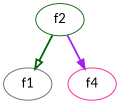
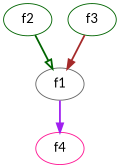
node "f3": added
edge "f2" -> "f4": now "f1" -> "f4"
